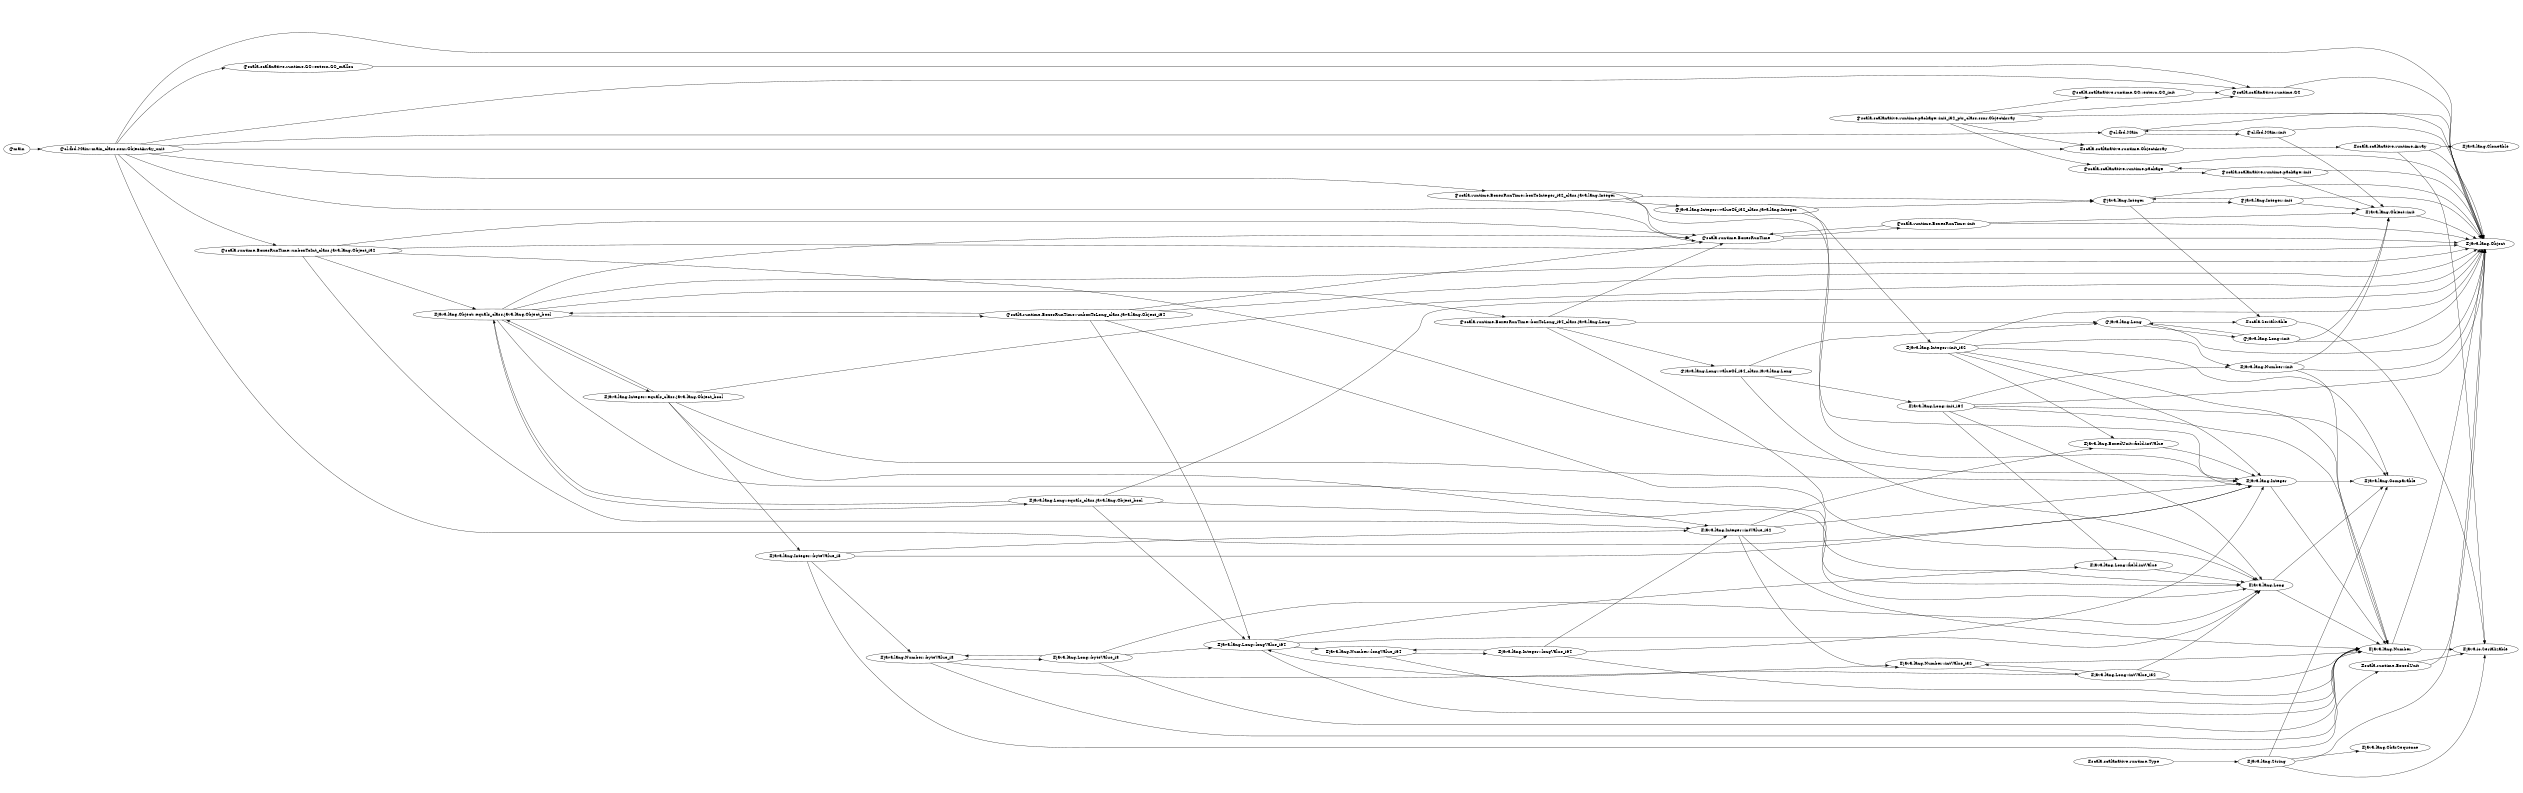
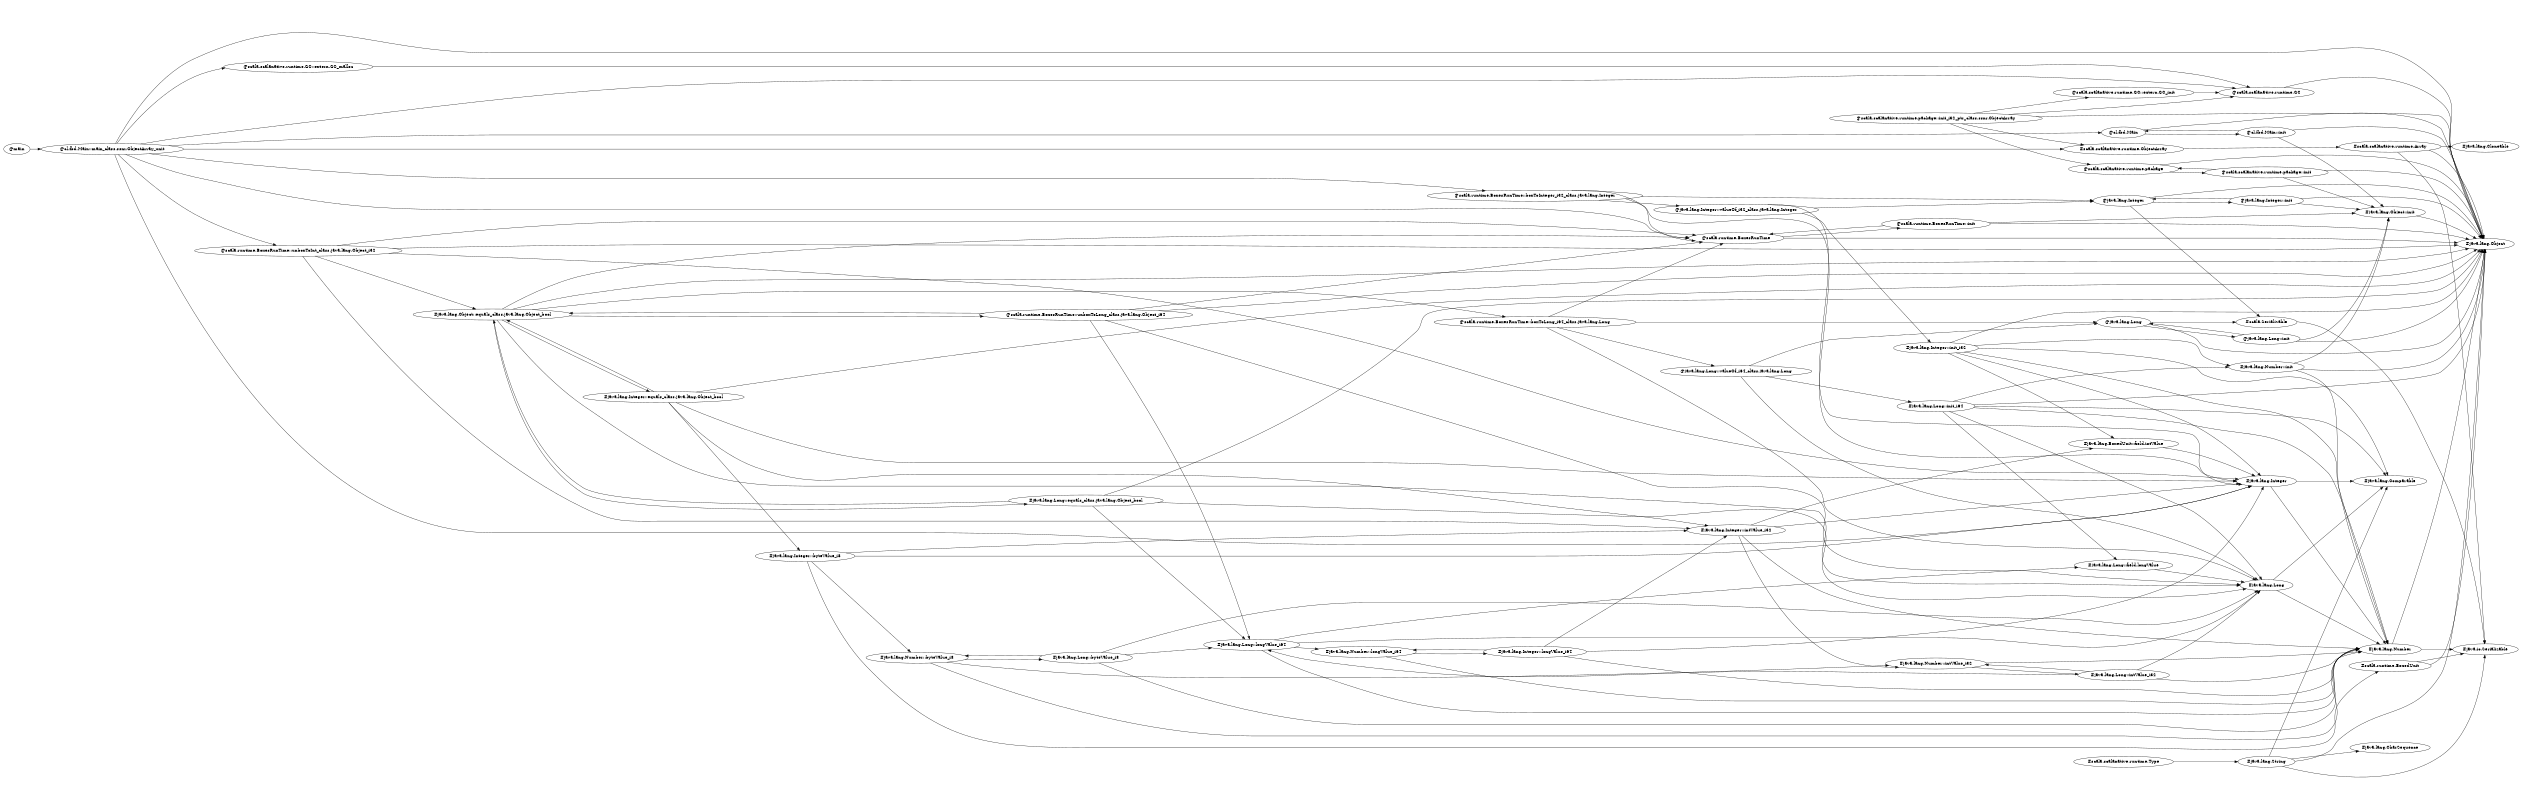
node "#java.lang.Long::field.intValue": label "#java.lang.Long::field.intValue" -> "#java.lang.Long::field.longValue"
